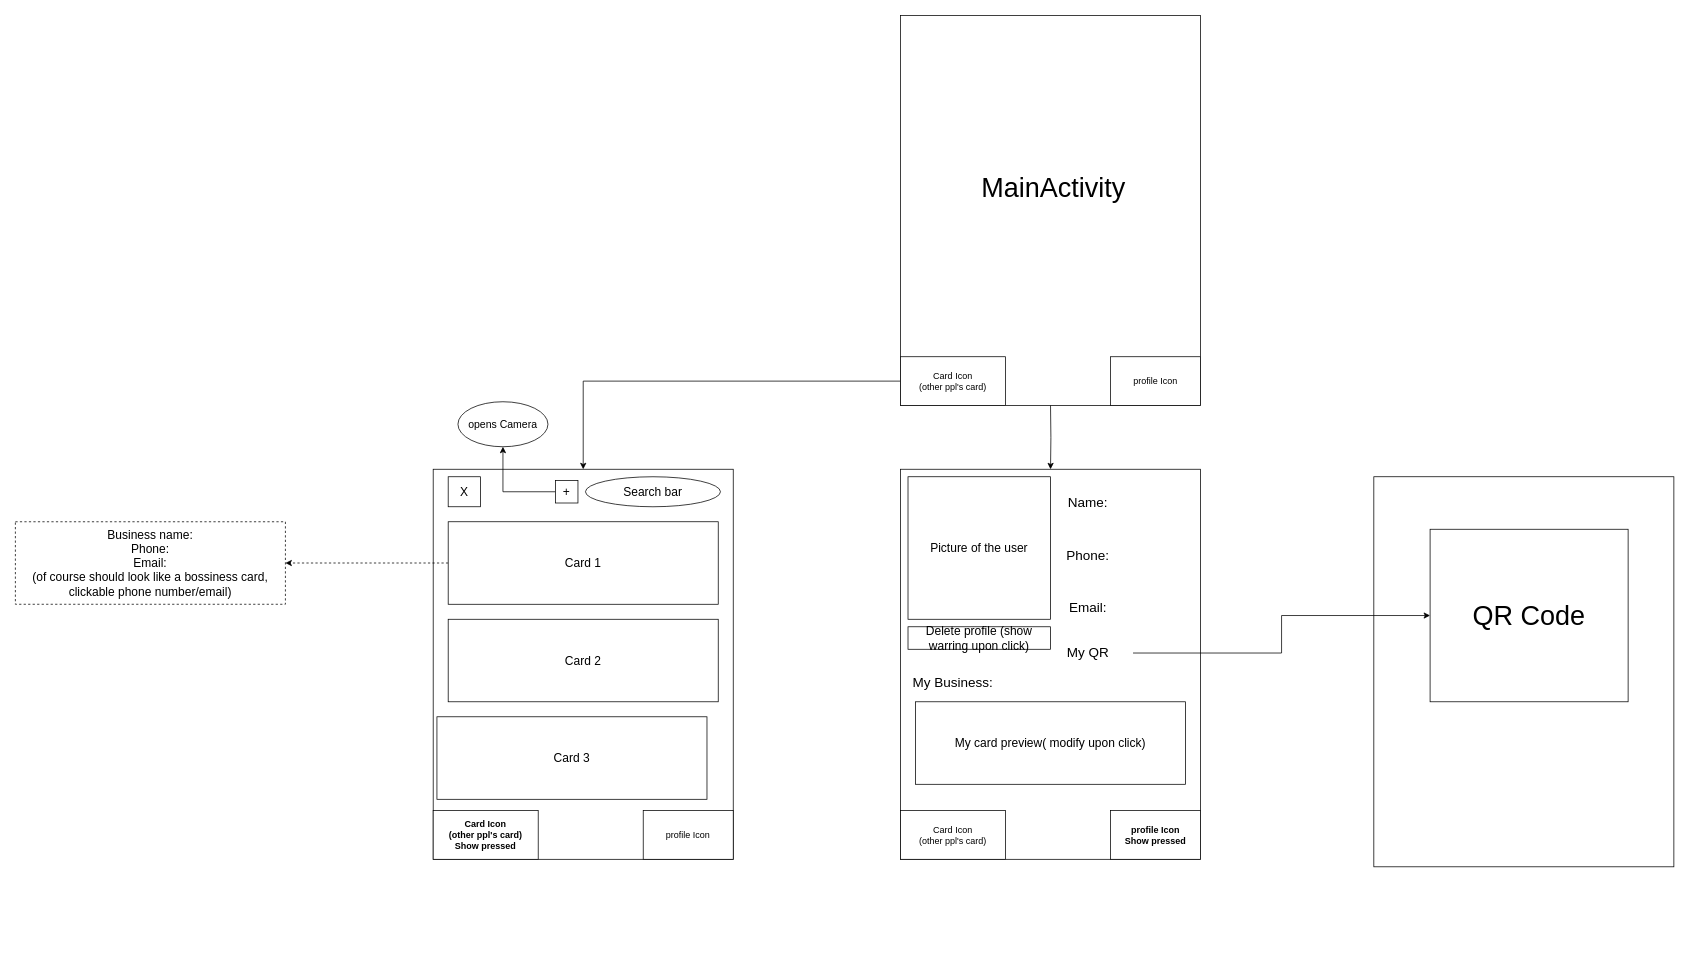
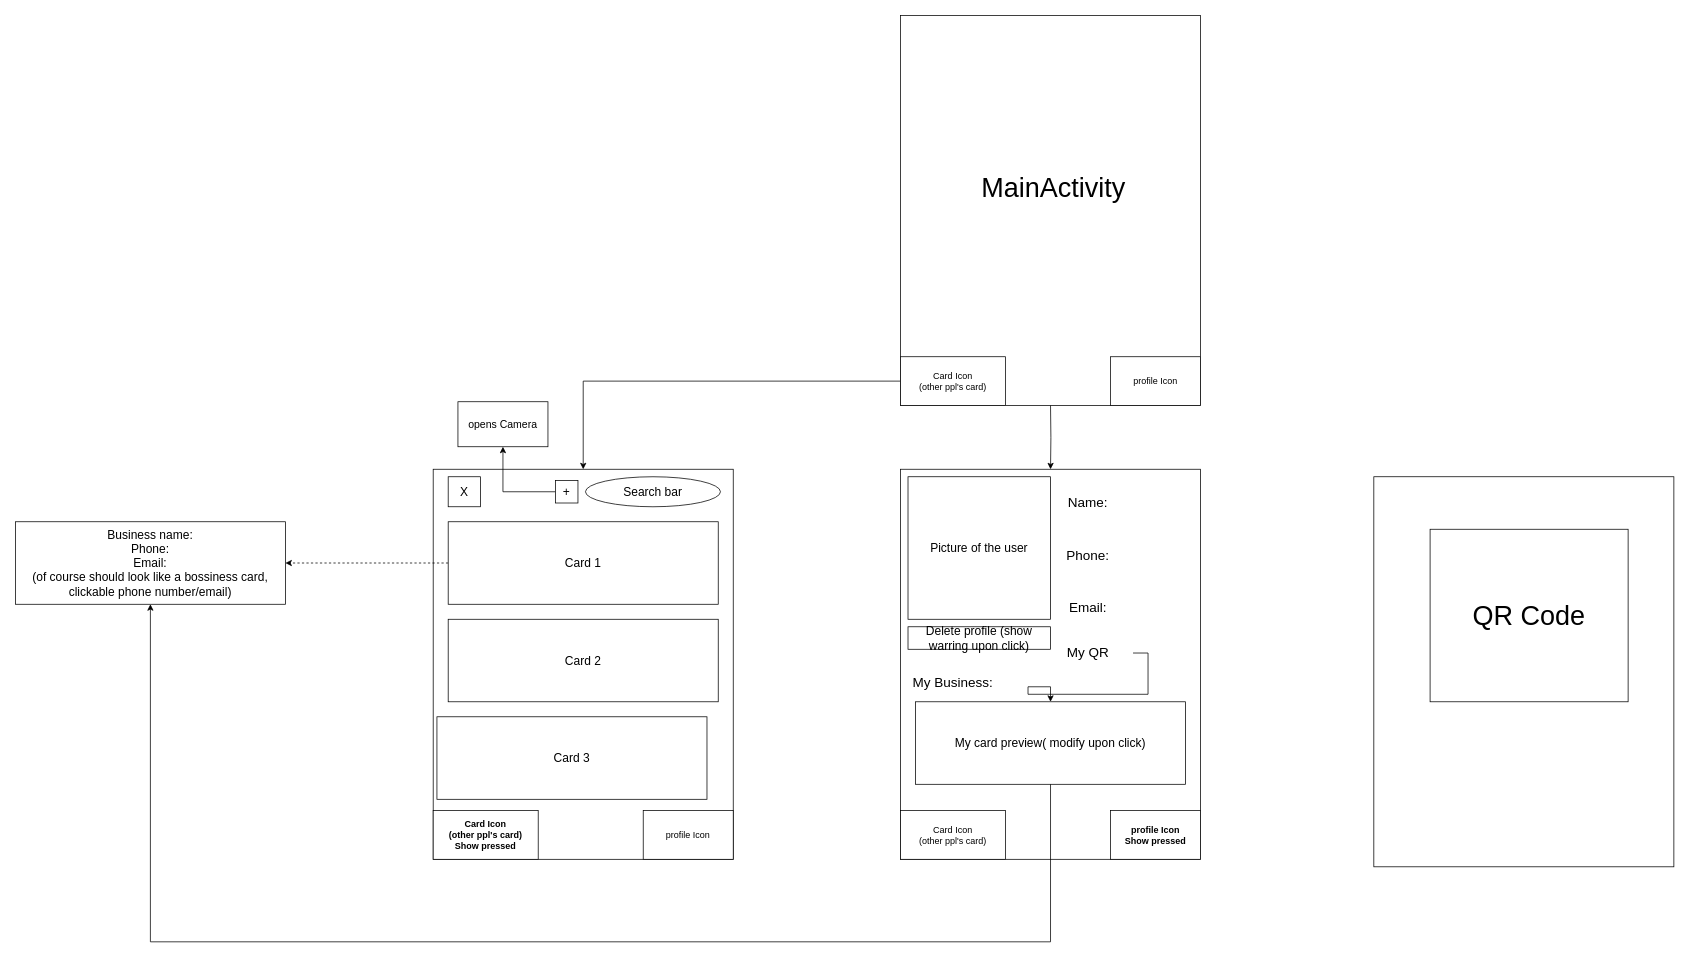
node "opens Camera": shape ellipse -> rectangle
node "Business name: Phone: Email: (of course should look like a bossiness card, clickable phone number/email)": style dashed -> solid
edge "My QR" -> "QR Code": now "My QR" -> "My card preview( modify upon click)"
edge "My card preview( modify upon click)" -> "Business name: Phone: Email: (of course should look like a bossiness card, clickable phone number/email)": added
